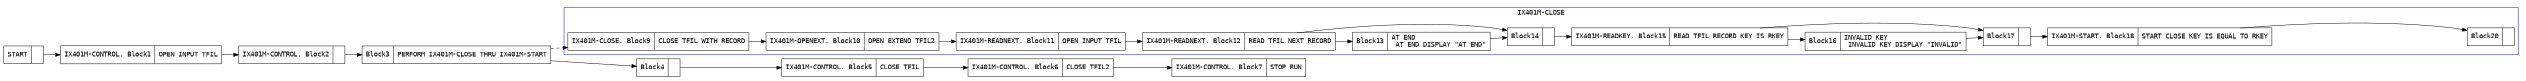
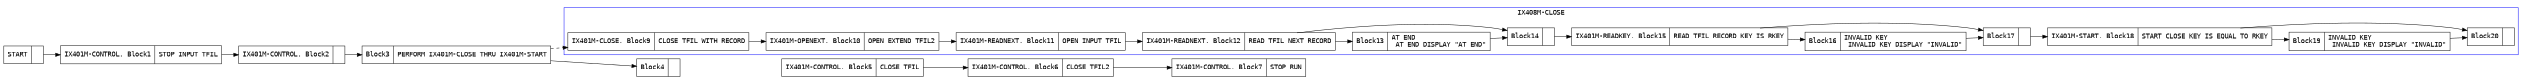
cluster "IX401M-CLOSE": label "IX401M-CLOSE" -> "IX408M-CLOSE"
node "Block19": added
node "IX401M-CONTROL. Block1": text "OPEN INPUT TFIL" -> "STOP INPUT TFIL"
edge "Block4" -> "IX401M-CONTROL. Block5": removed
